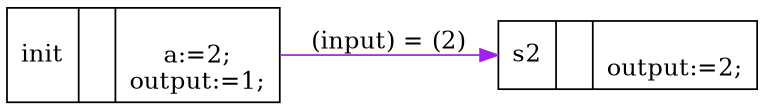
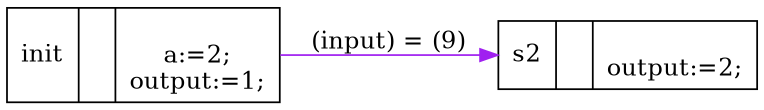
edge "init" -> "s2": label "(input) = (2)" -> "(input) = (9)"
